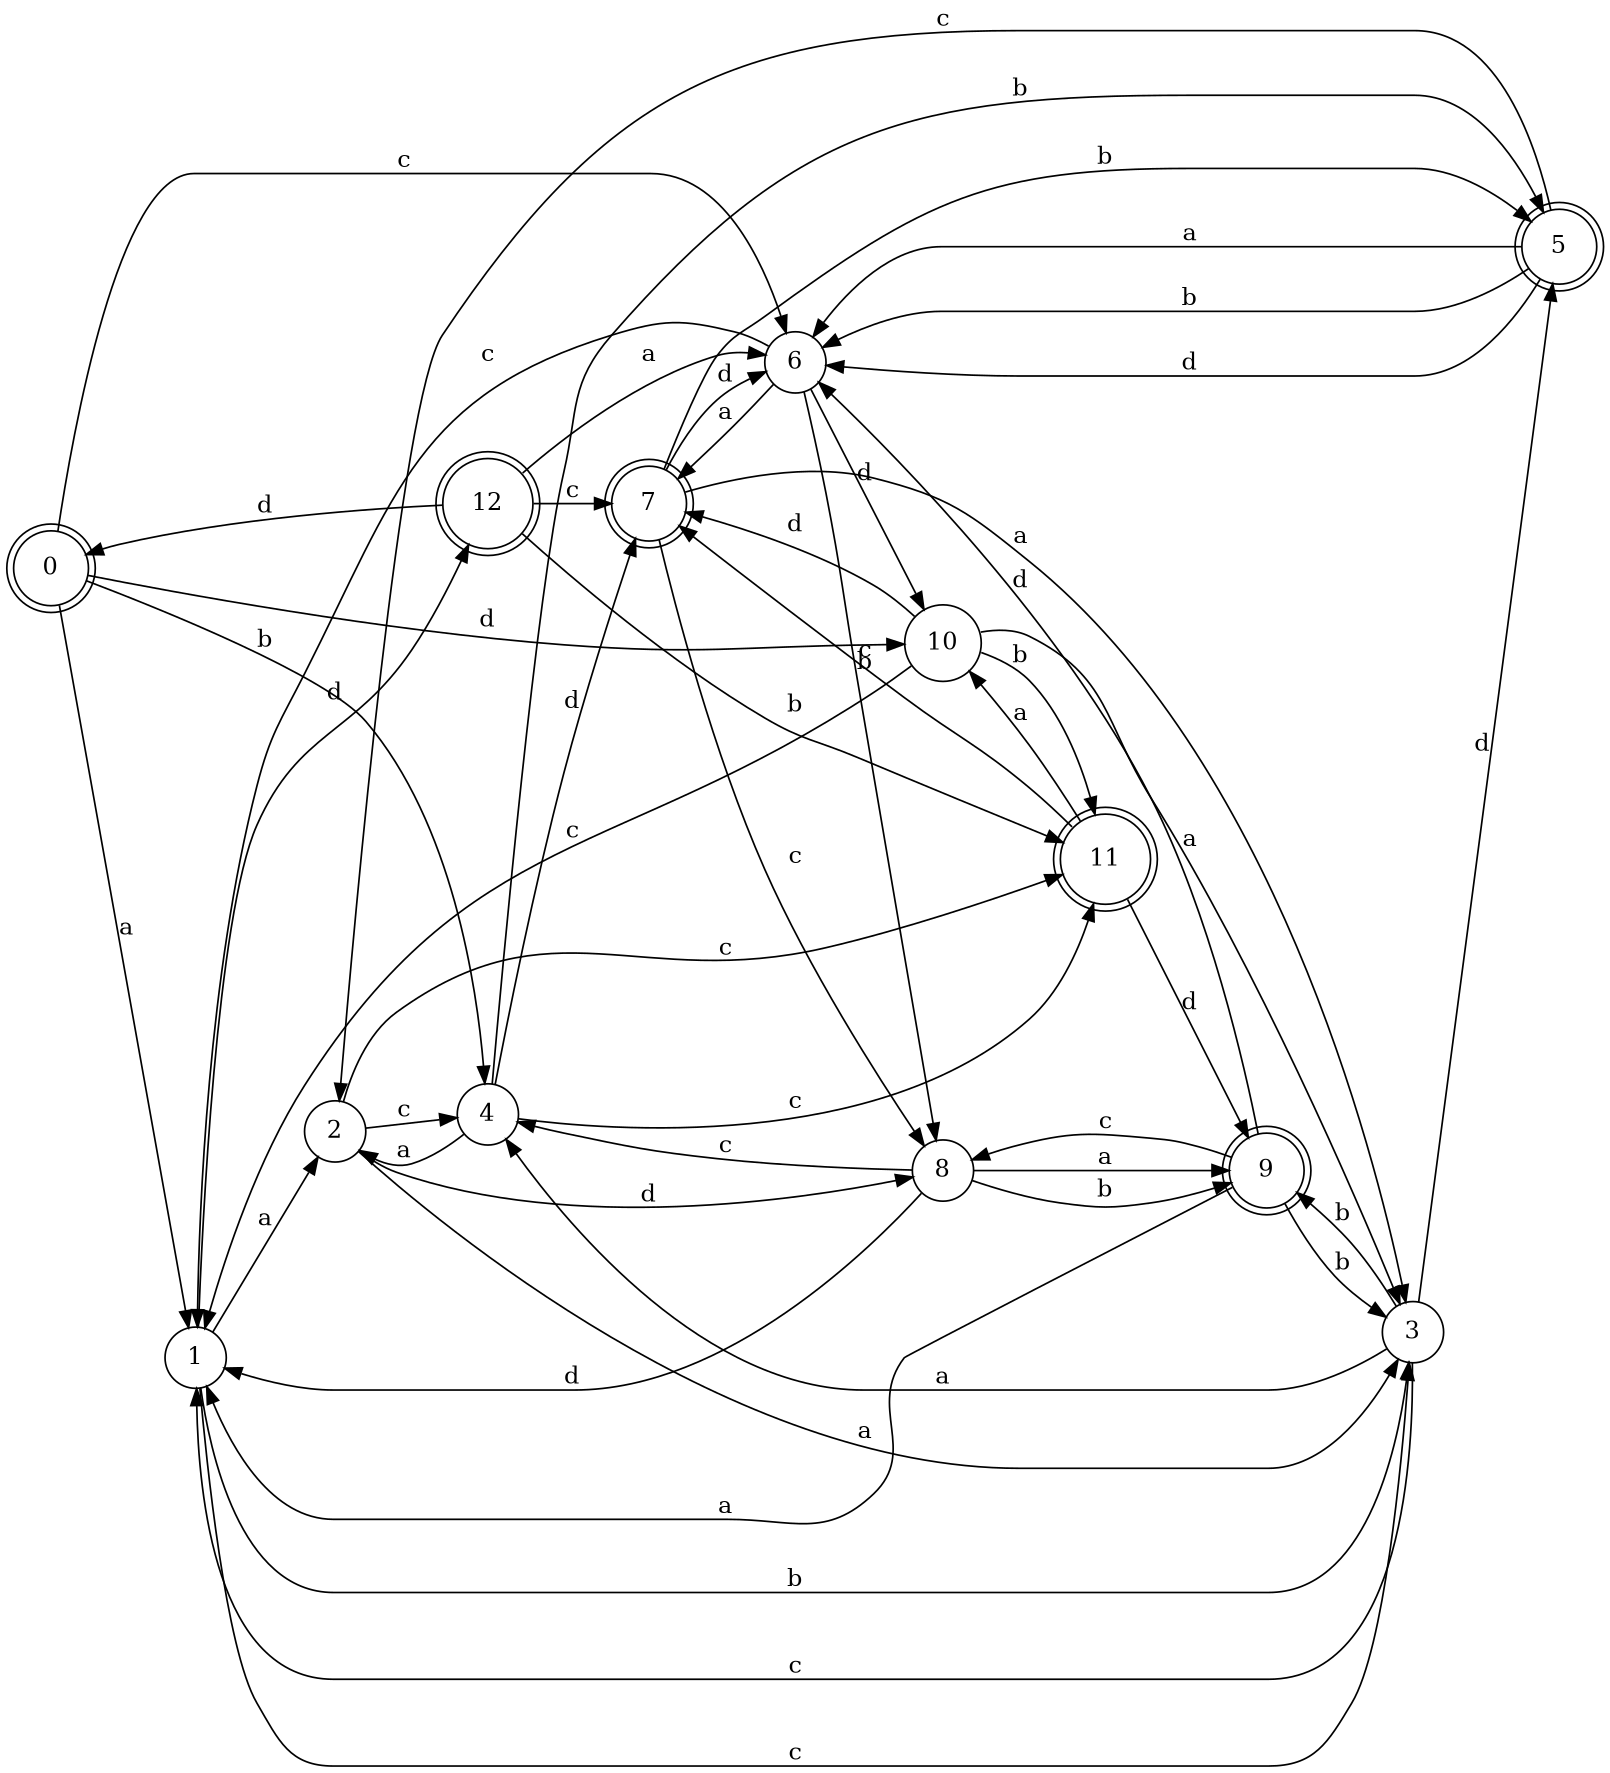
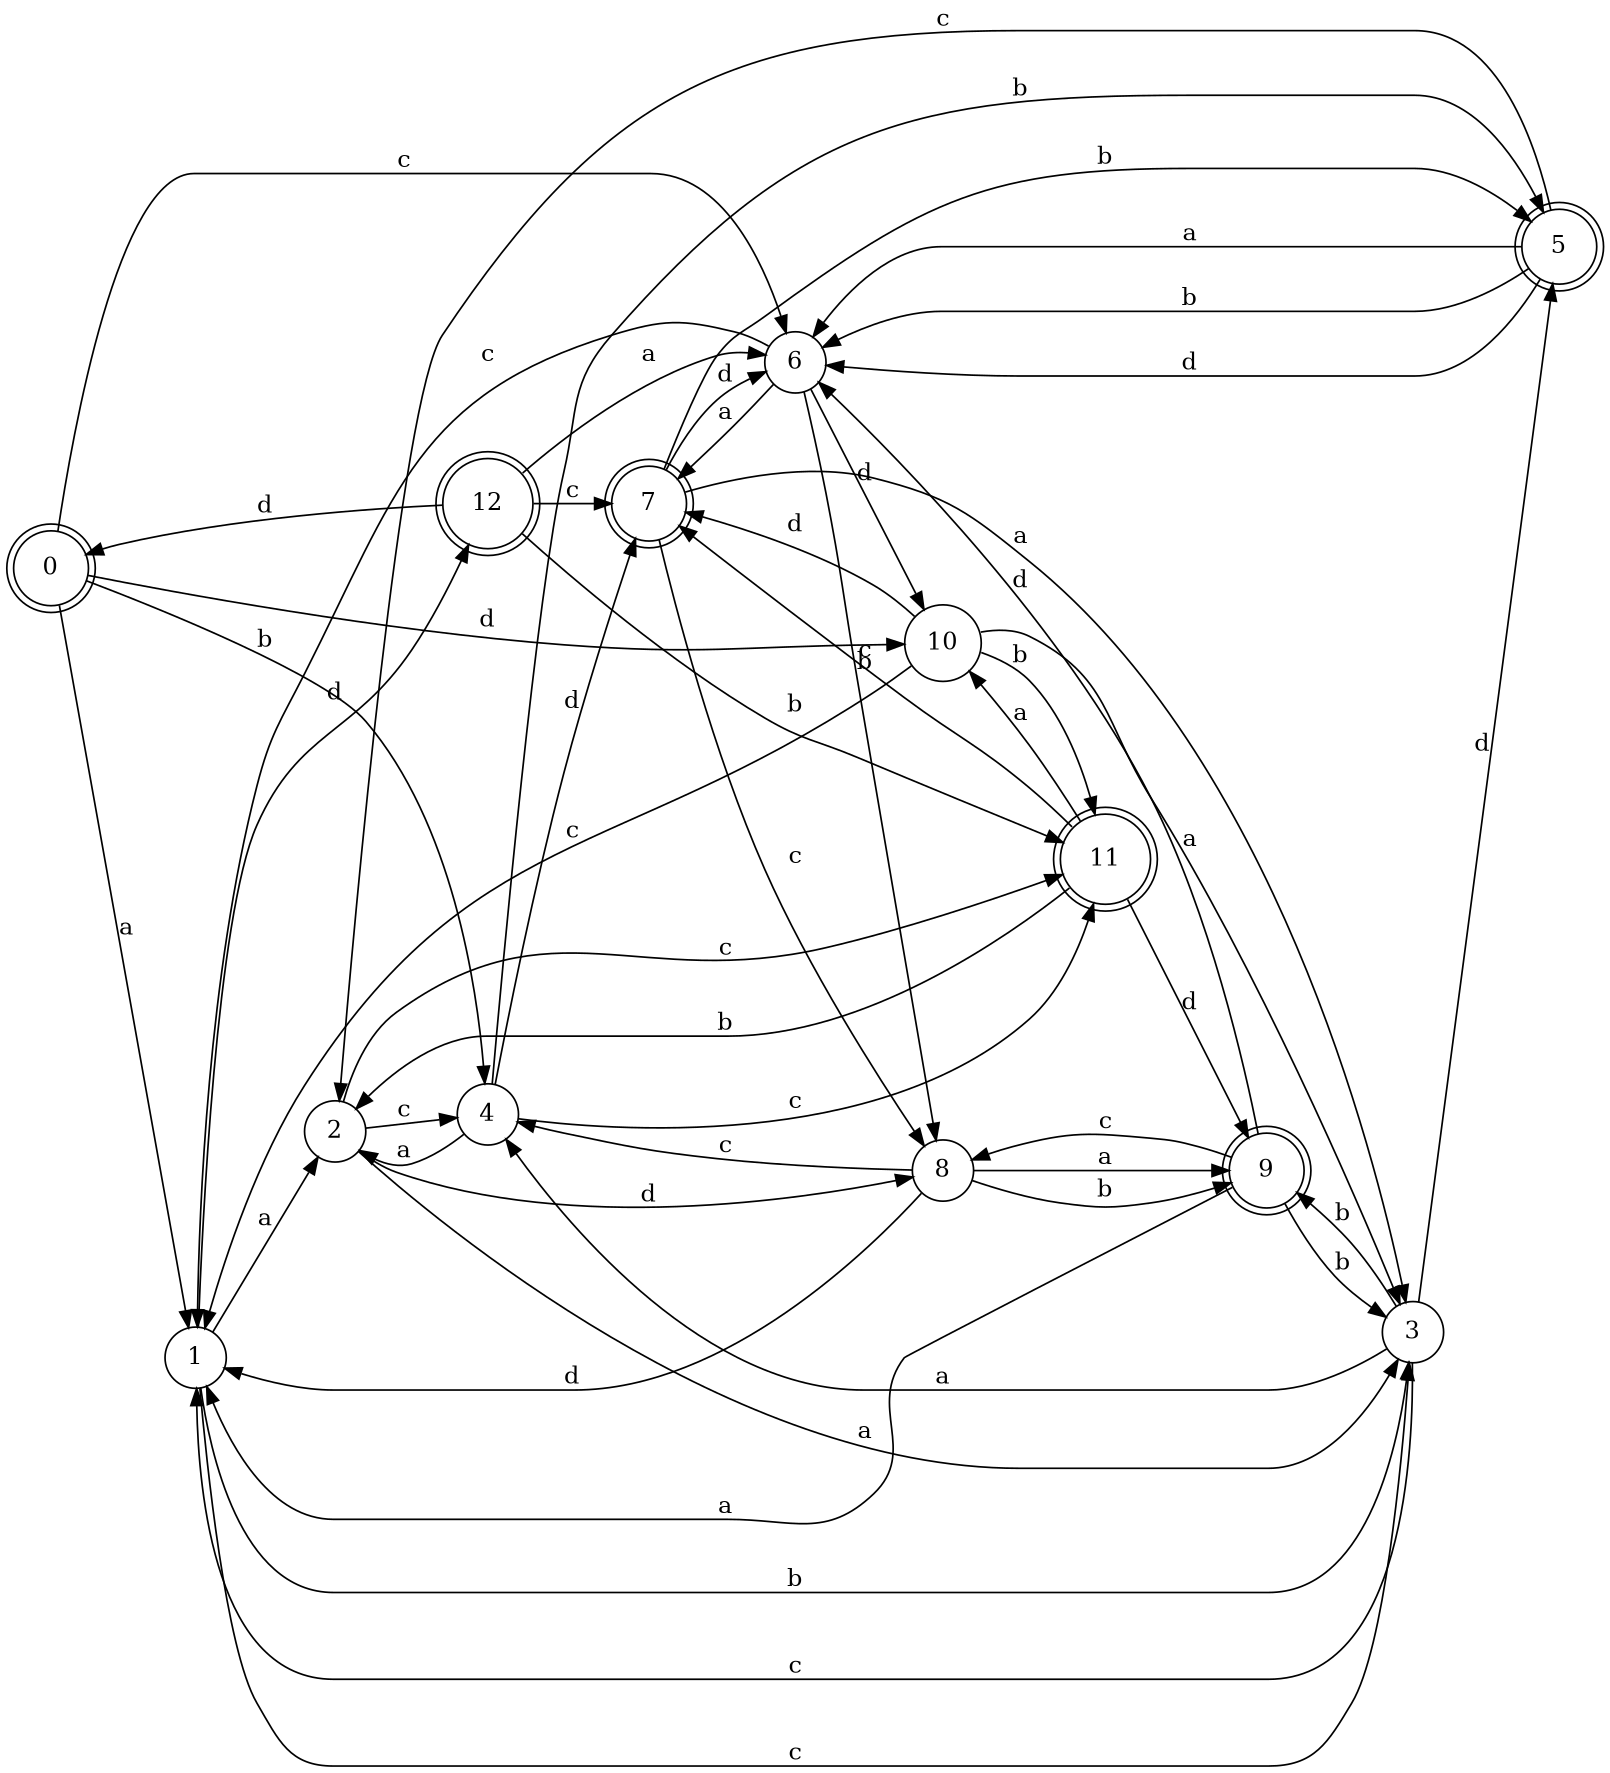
edge "11" -> "2": added, label "b"
